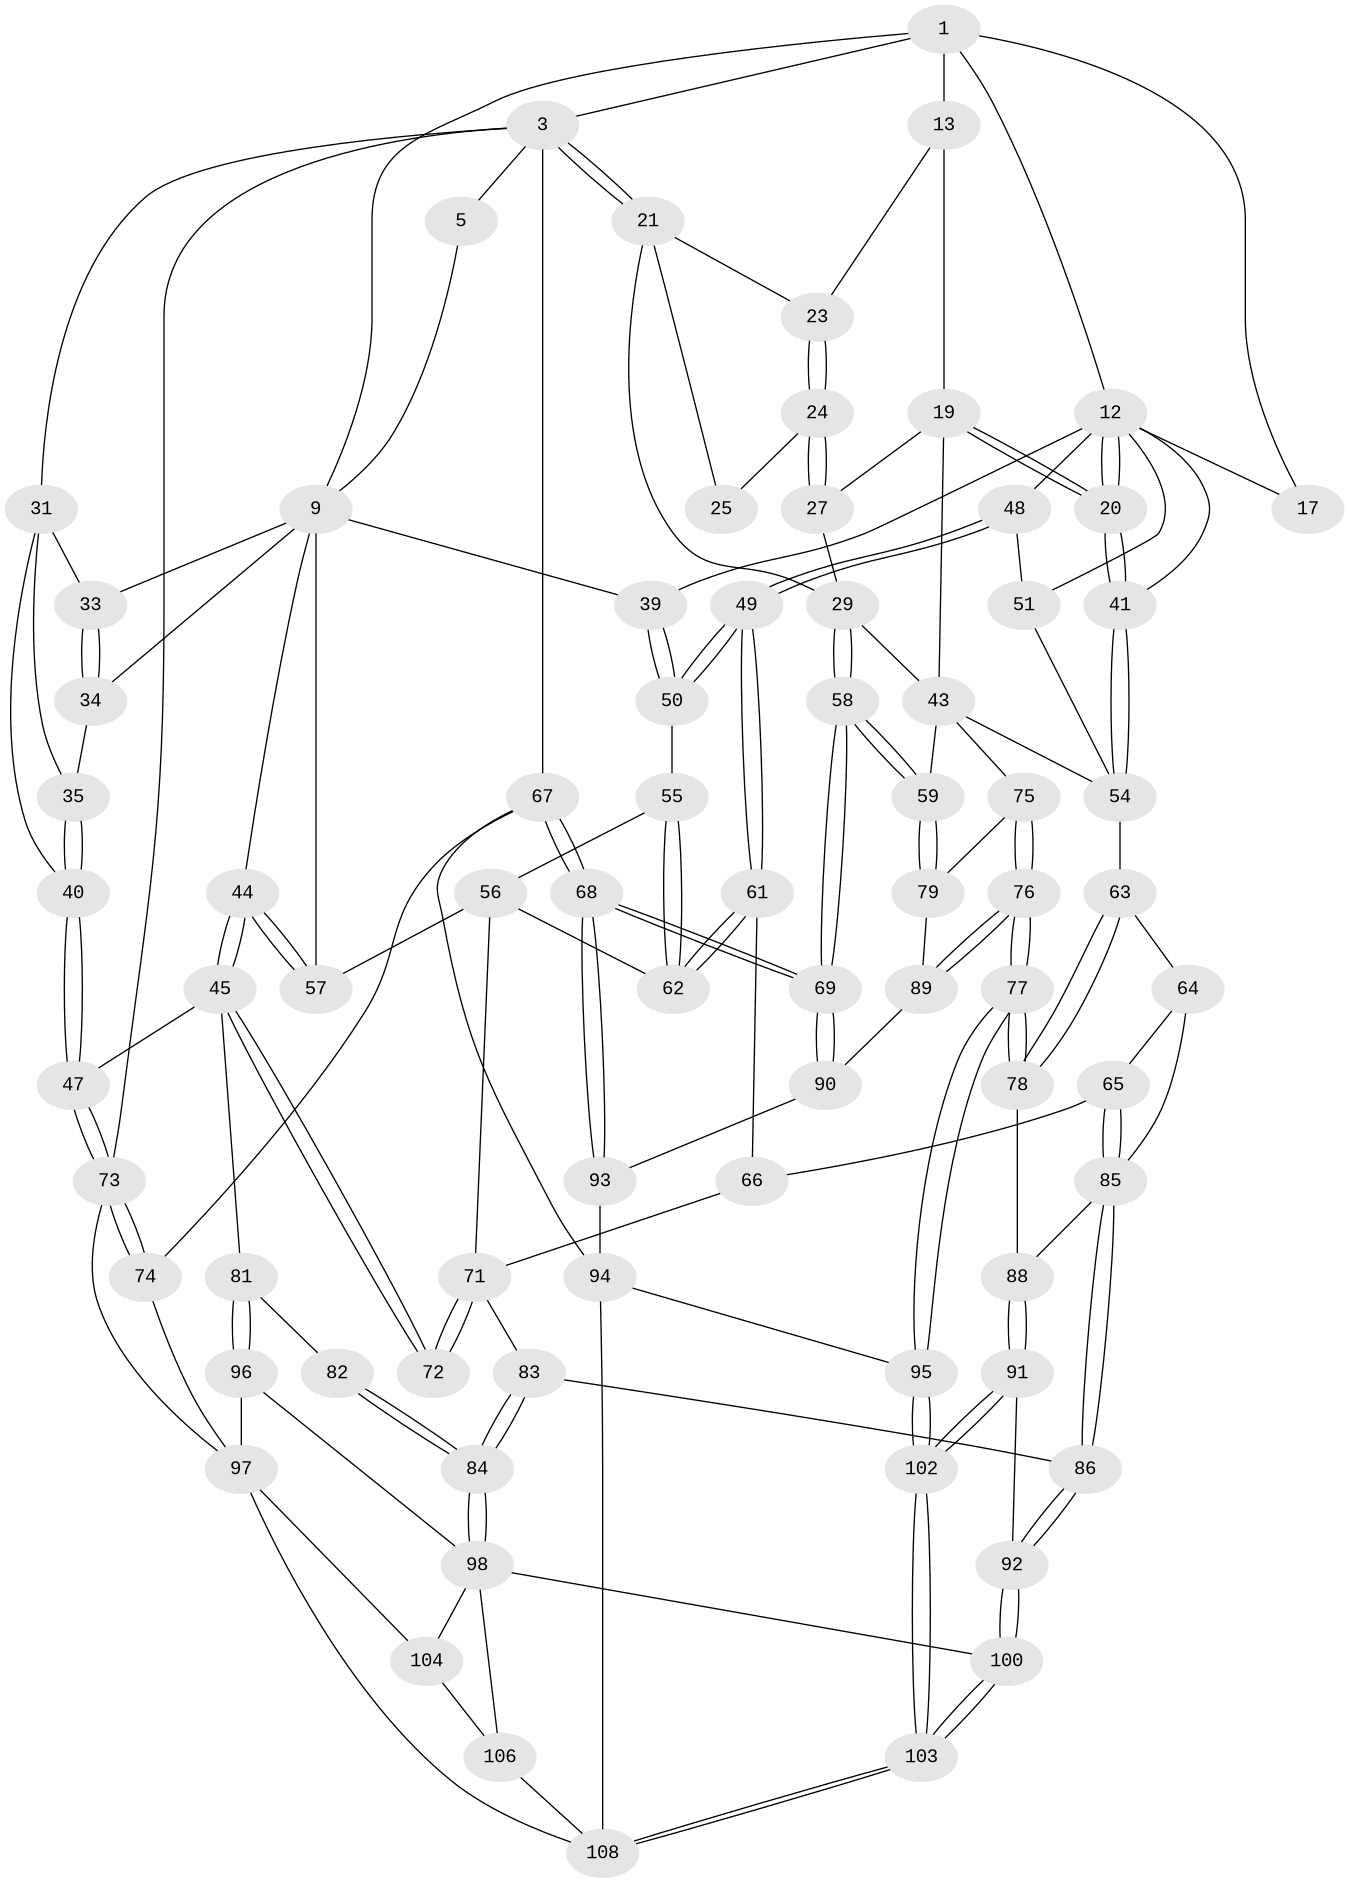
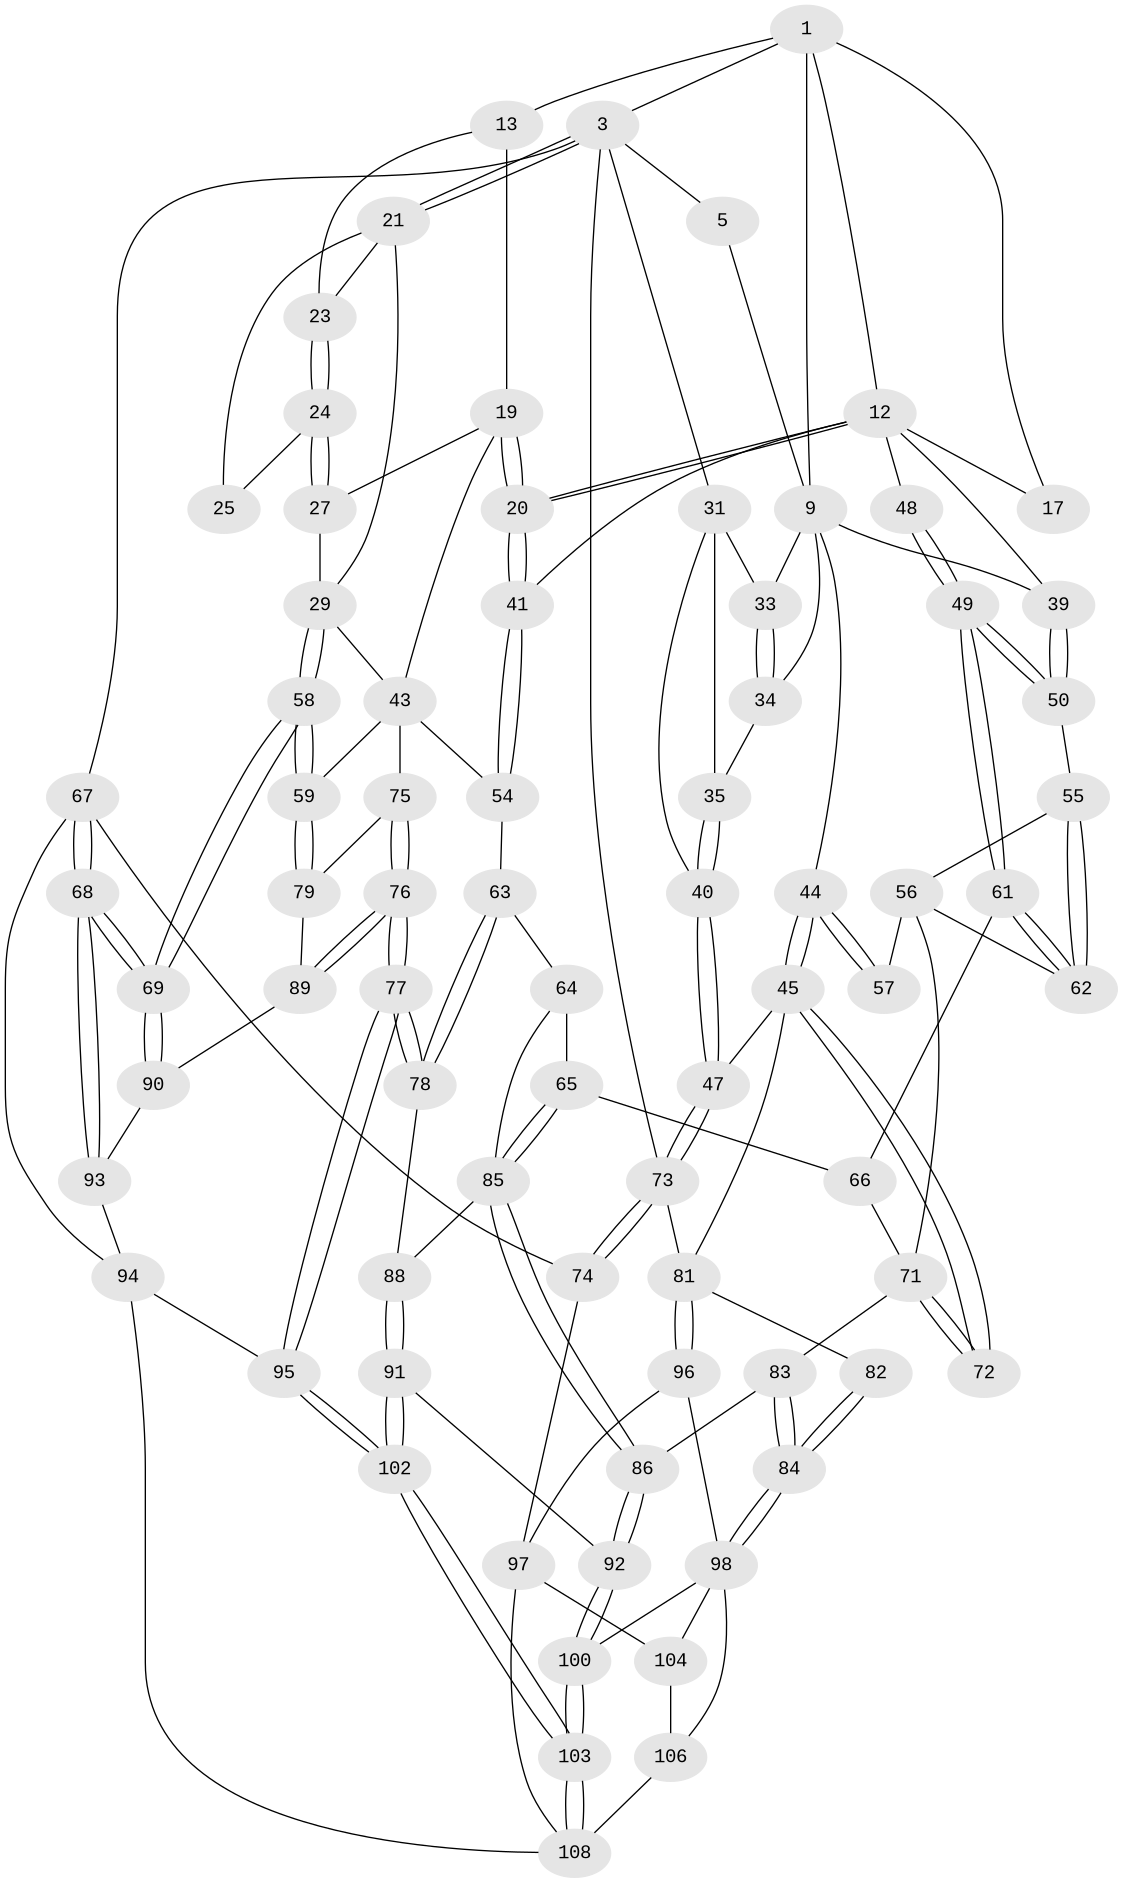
node "51": removed
edge "9" -- "57": removed
edge "73" -- "97": now "73" -- "81"
